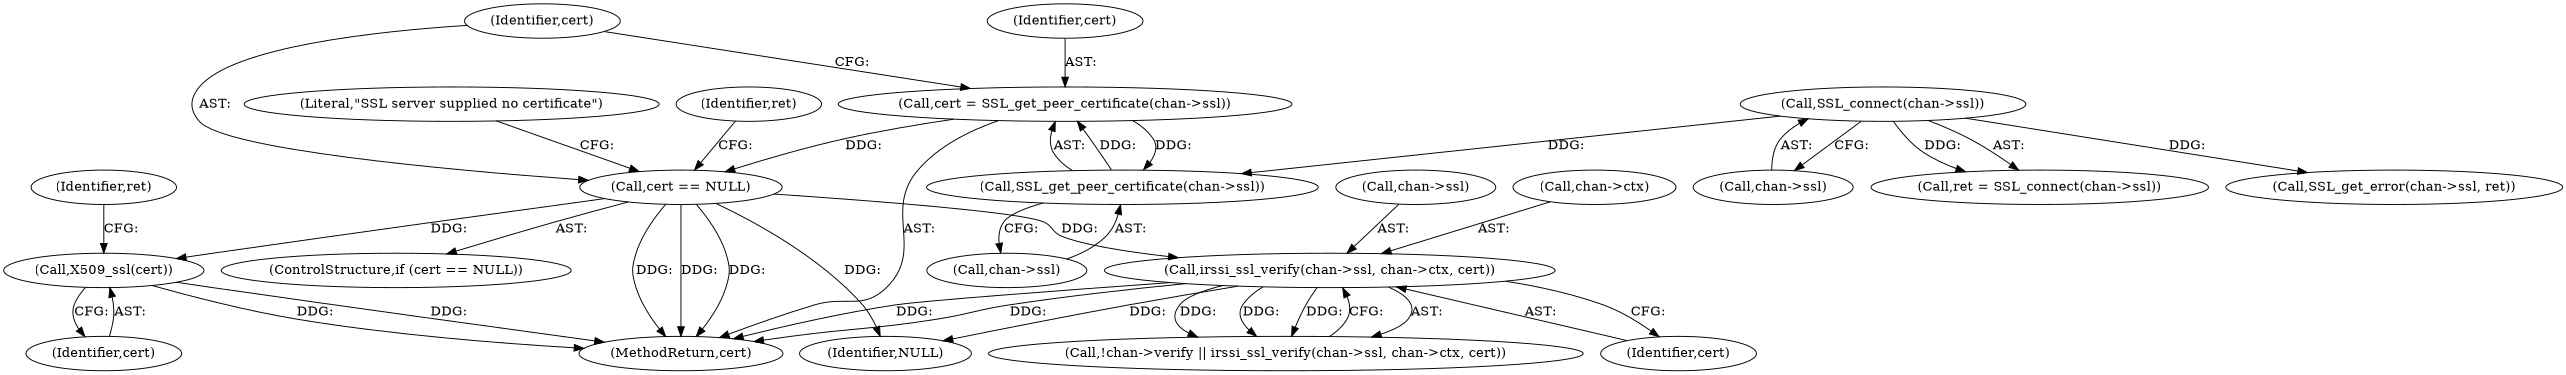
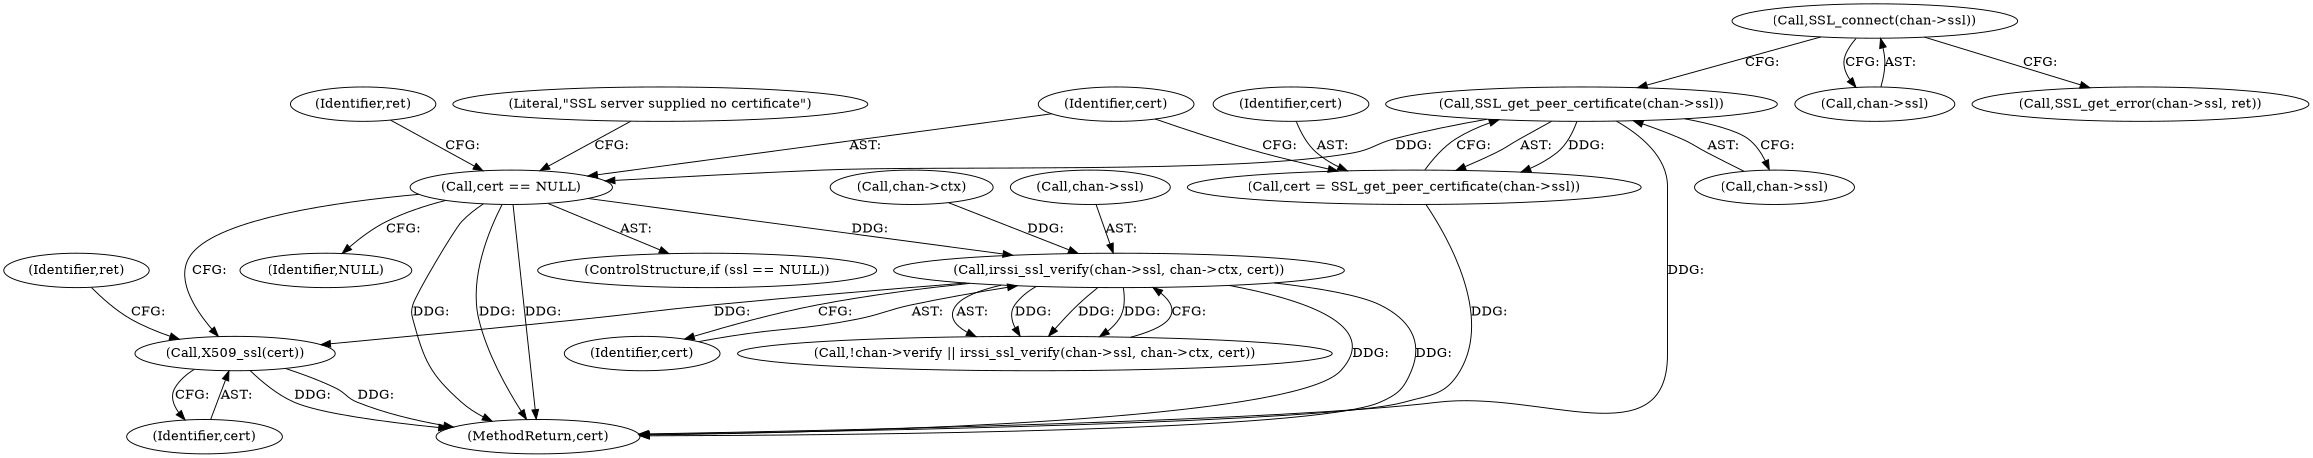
edge "(Call,cert = SSL_get_peer_certificate(chan->ssl))" -> "(Call,cert == NULL)": now "(Call,SSL_get_peer_certificate(chan->ssl))" -> "(Call,cert == NULL)"
edge "(Call,cert = SSL_get_peer_certificate(chan->ssl))" -> "(Call,SSL_get_peer_certificate(chan->ssl))": label "DDG: " -> "CFG: "
edge "(Call,SSL_connect(chan->ssl))" -> "(Call,SSL_get_peer_certificate(chan->ssl))": label "DDG: " -> "CFG: "
edge "(Call,SSL_connect(chan->ssl))" -> "(Call,SSL_get_error(chan->ssl, ret))": label "DDG: " -> "CFG: "
node "(Call,ret = SSL_connect(chan->ssl))": removed
edge "(Call,cert == NULL)" -> "(Call,X509_ssl(cert))": label "DDG: " -> "CFG: "
edge "(Call,cert = SSL_get_peer_certificate(chan->ssl))" -> "(MethodReturn,cert)": label "AST: " -> "DDG: "
edge "(Call,chan->ctx)" -> "(Call,irssi_ssl_verify(chan->ssl, chan->ctx, cert))": label "AST: " -> "DDG: "
node "(ControlStructure,if (cert == NULL))": label "(ControlStructure,if (cert == NULL))" -> "(ControlStructure,if (ssl == NULL))"
edge "(Call,cert == NULL)" -> "(Identifier,NULL)": label "DDG: " -> "CFG: "
edge "(Call,irssi_ssl_verify(chan->ssl, chan->ctx, cert))" -> "(Identifier,NULL)": now "(Call,irssi_ssl_verify(chan->ssl, chan->ctx, cert))" -> "(Call,X509_ssl(cert))"
edge "(Call,SSL_get_peer_certificate(chan->ssl))" -> "(MethodReturn,cert)": added, label "DDG:"
